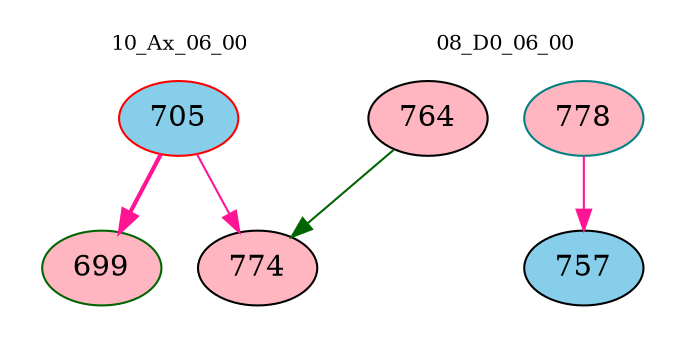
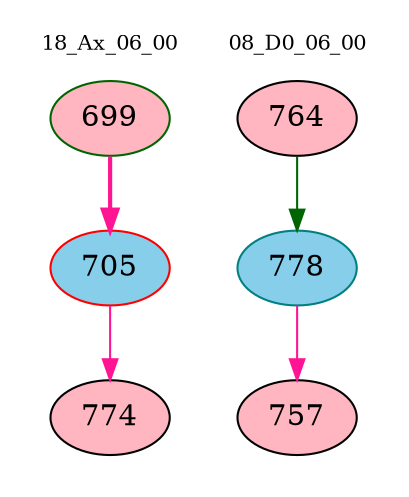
cluster "10_Ax_06_00": label "10_Ax_06_00" -> "18_Ax_06_00"
node "778": fillcolor lightpink -> skyblue
edge "764" -> "774": now "764" -> "778"
edge "705" -> "699": reversed
node "757": fillcolor skyblue -> lightpink
